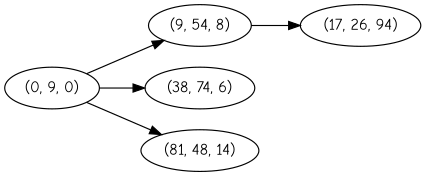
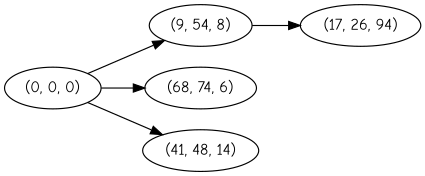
node "(0, 9, 0)": label "(0, 9, 0)" -> "(0, 0, 0)"
node "(38, 74, 6)": label "(38, 74, 6)" -> "(68, 74, 6)"
node "(81, 48, 14)": label "(81, 48, 14)" -> "(41, 48, 14)"
